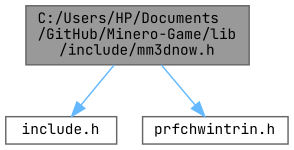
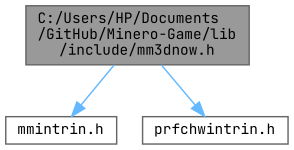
node "include.h": label "include.h" -> "mmintrin.h"
